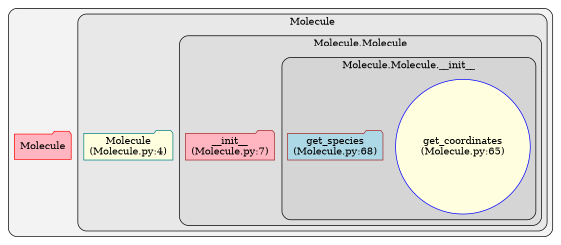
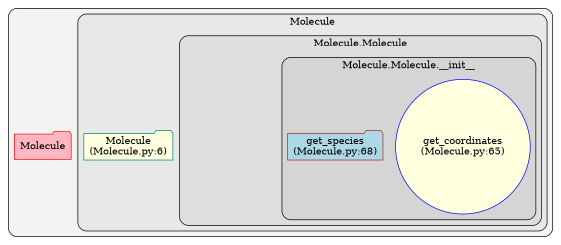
node "Molecule (Molecule.py:4)": label "Molecule (Molecule.py:4)" -> "Molecule (Molecule.py:6)"
node "__init__ (Molecule.py:7)": removed
